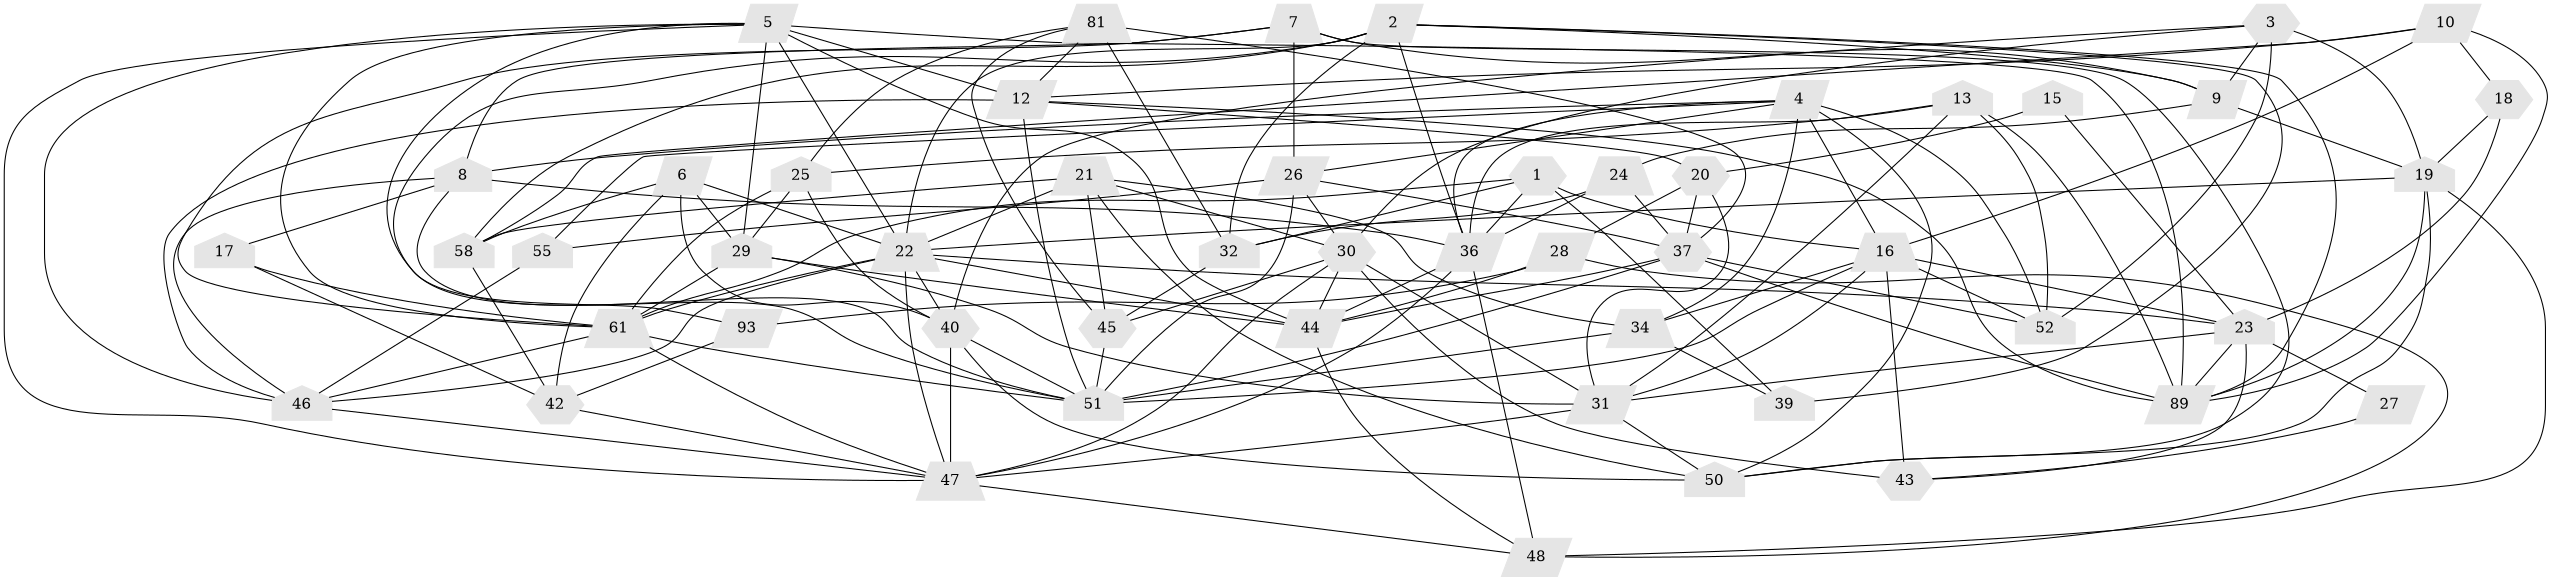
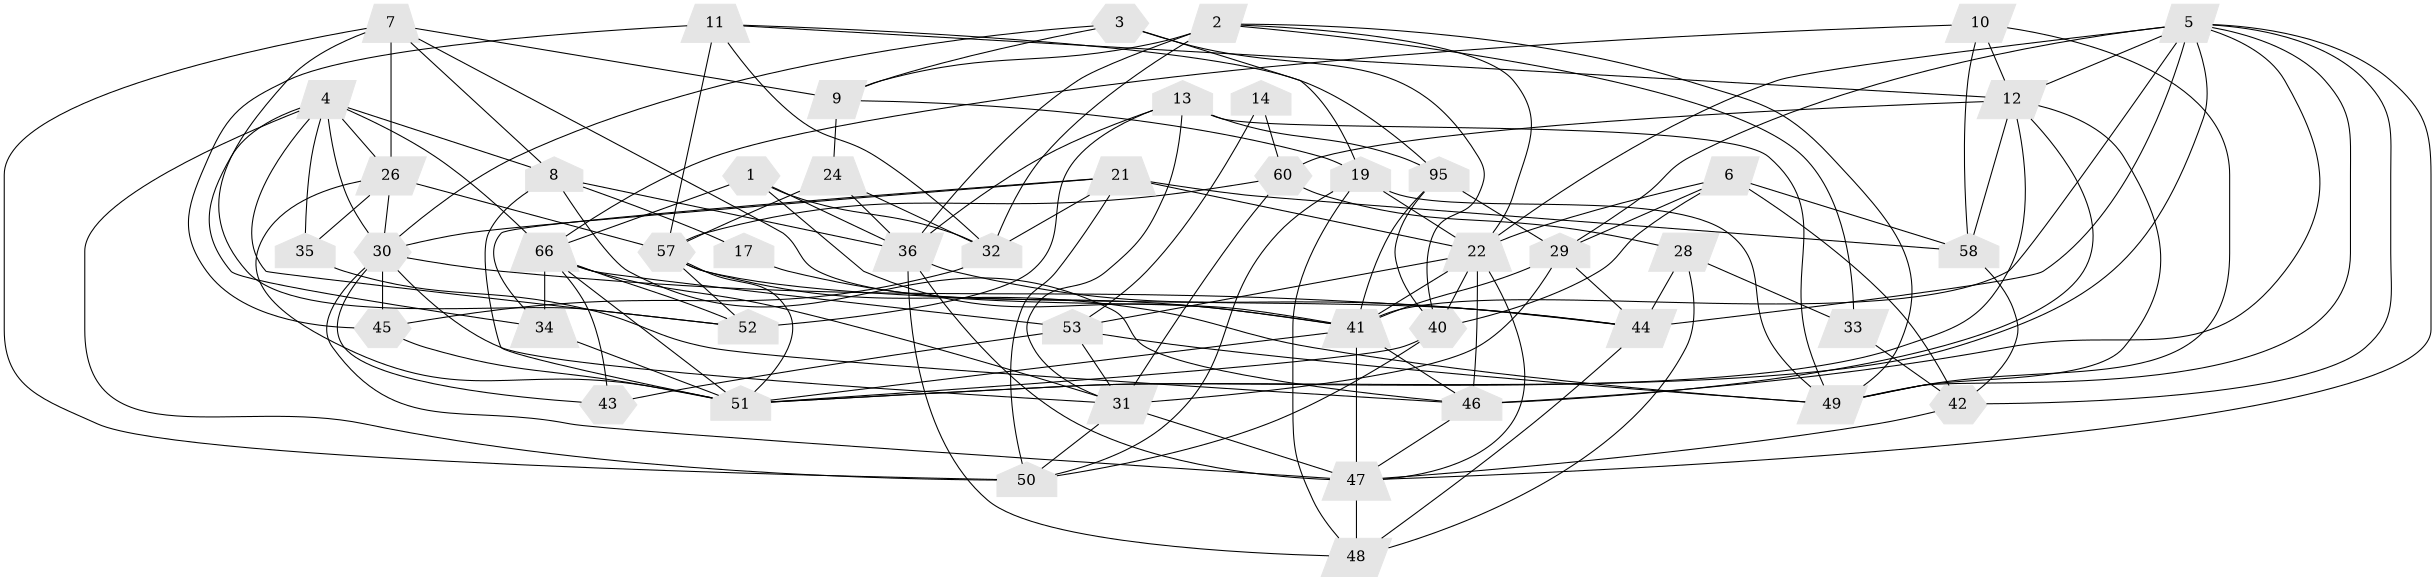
node "81": label "81" -> "11"
edge "2" -- "58": now "12" -- "58"
node "15": label "15" -> "14"
node "18": removed
edge "4" -- "36": now "4" -- "30"
node "25": label "25" -> "95"
node "20": label "20" -> "60"
edge "3" -- "52": now "7" -- "52"
node "55": label "55" -> "35"
edge "21" -- "45": now "21" -- "32"
node "37": label "37" -> "57"
node "16": label "16" -> "66"
edge "22" -- "44": removed
node "61": label "61" -> "41"
node "93": label "93" -> "33"
node "23": label "23" -> "53"
edge "17" -- "42": now "5" -- "42"
edge "40" -- "47": removed
node "39": removed
node "89": label "89" -> "49"
node "27": removed
